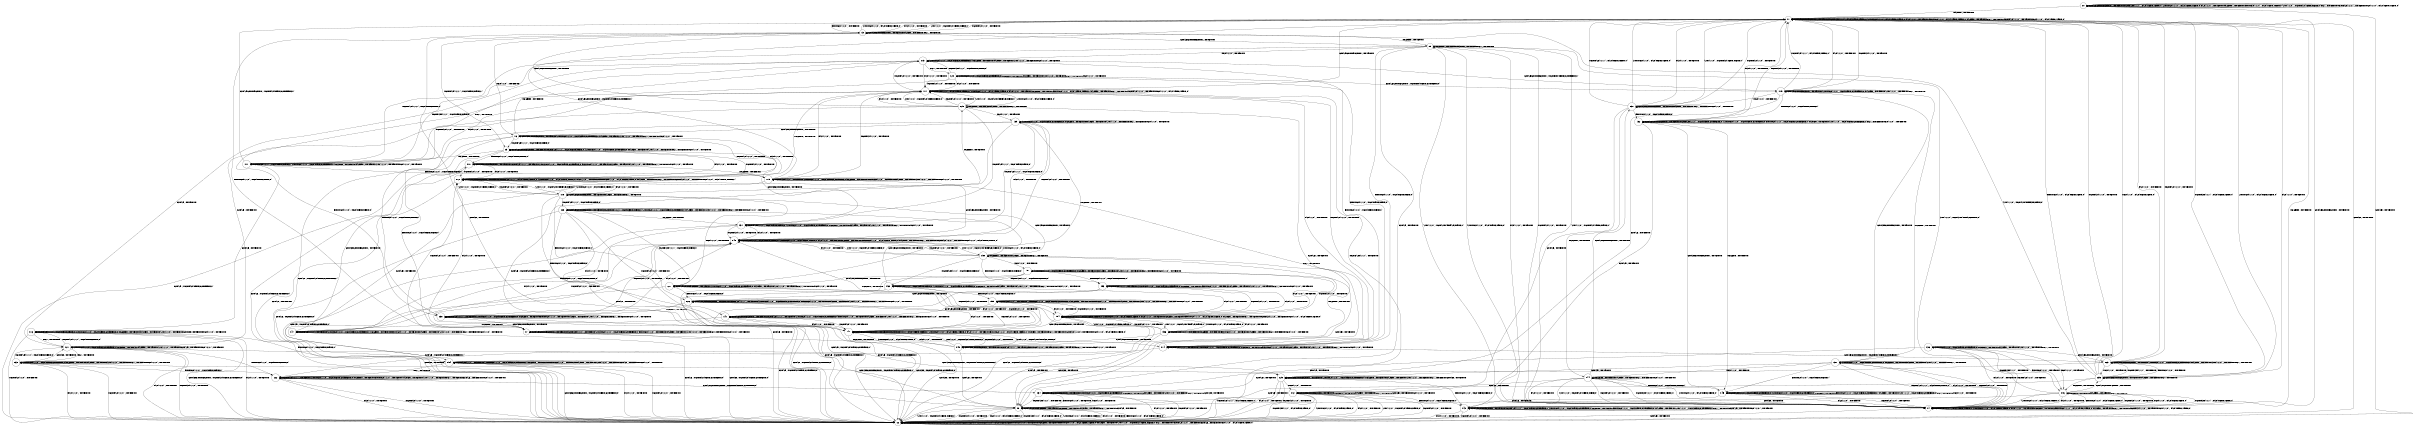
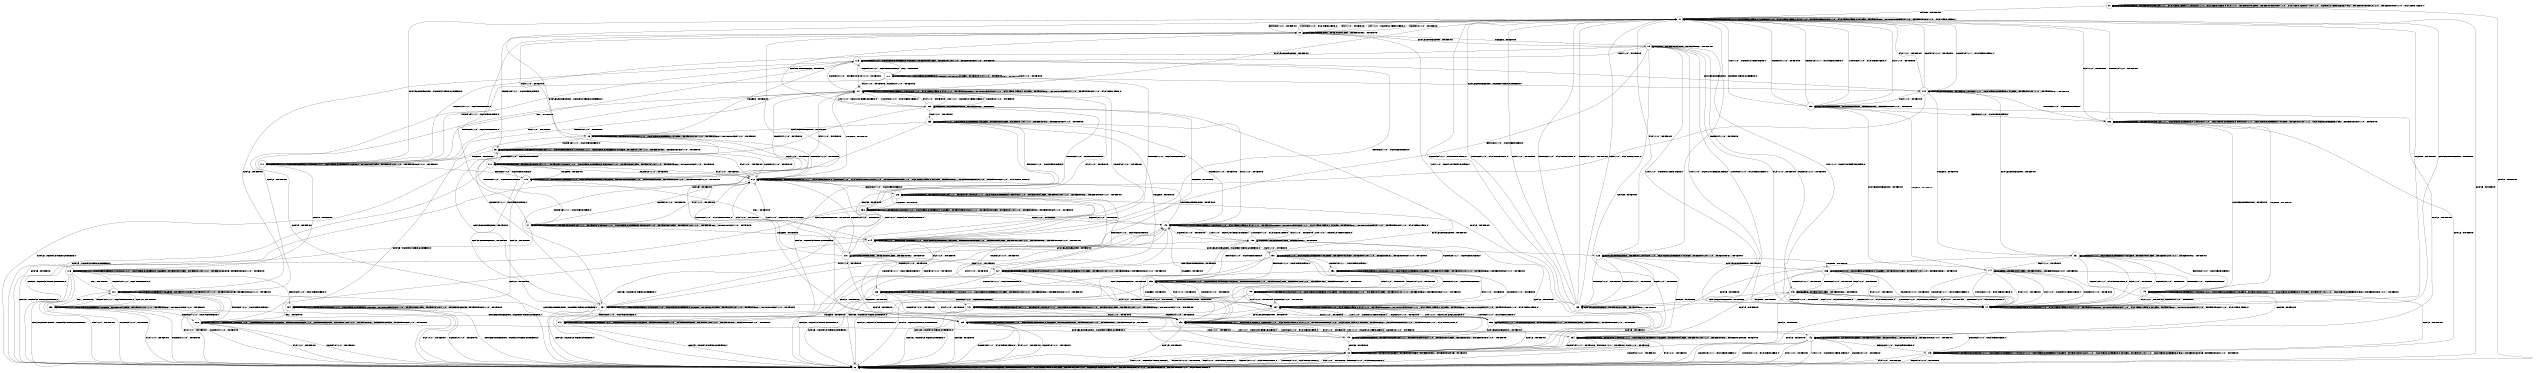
edge "s18" -> "s26": now "s12" -> "s26"
edge "s17" -> "s2": label "ACK_PSH(V,V,1) / TIMEOUT" -> "CLOSE / TIMEOUT"
edge "s23" -> "s36": added, label "ACCEPT / TIMEOUT"
